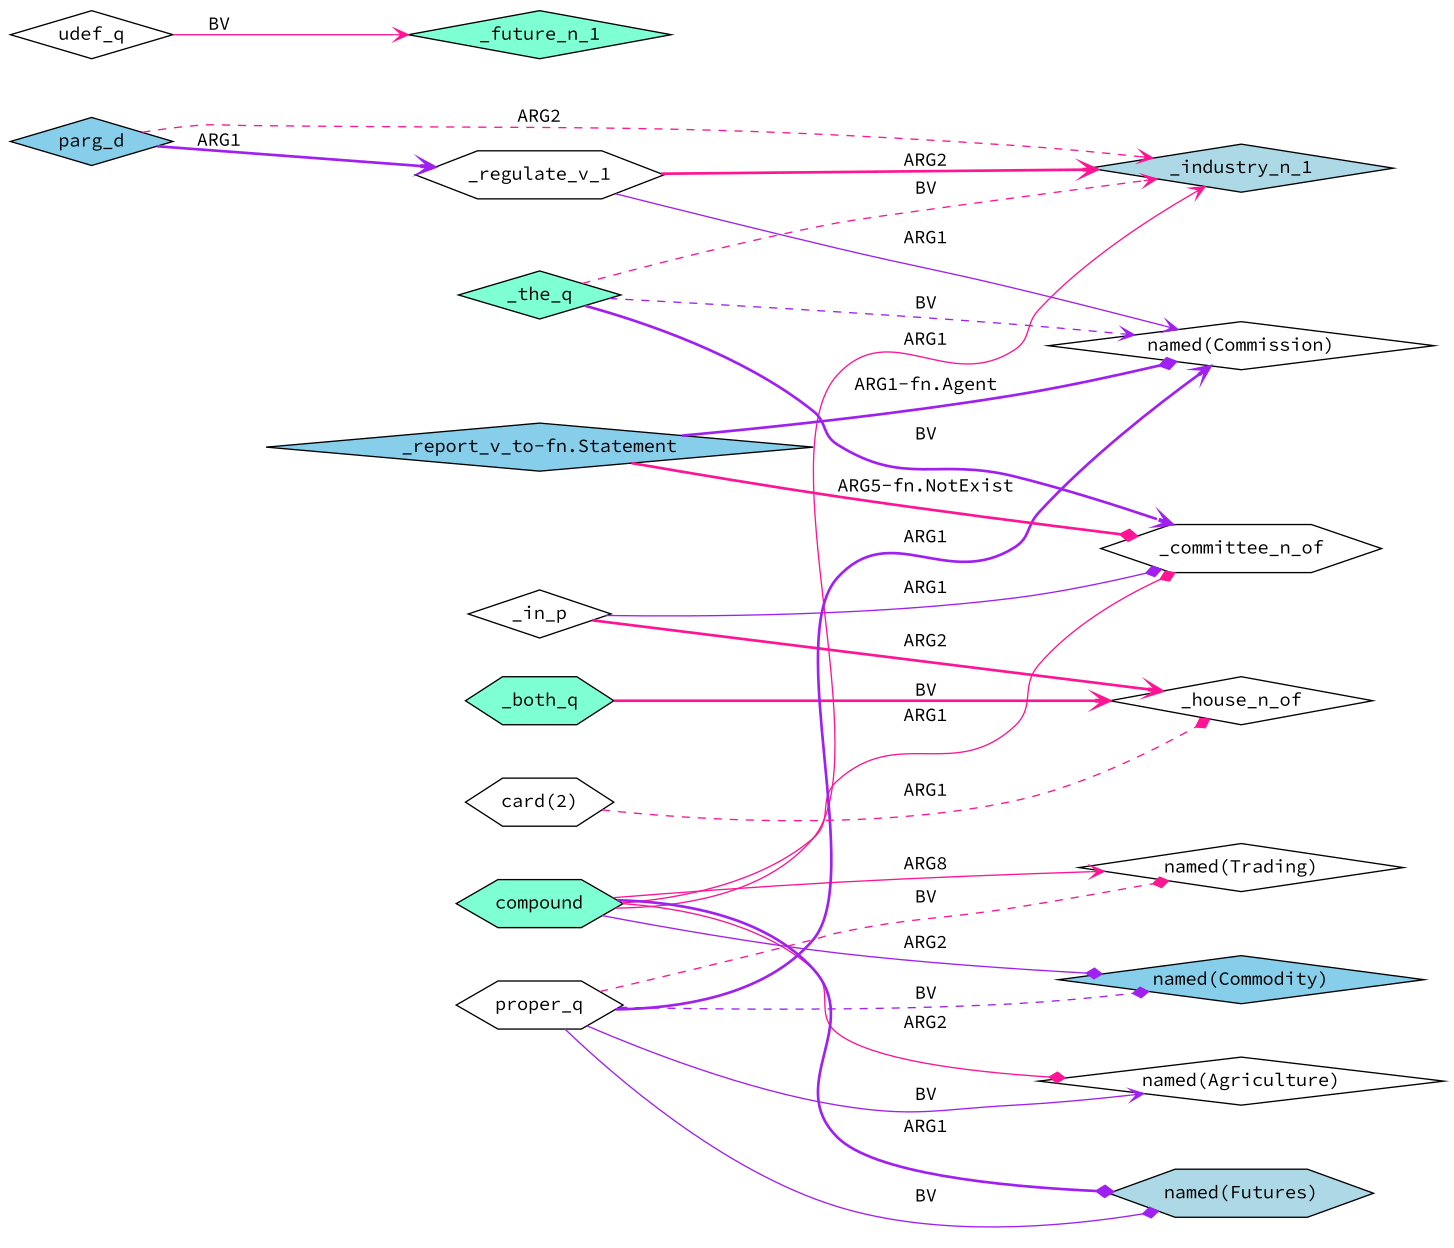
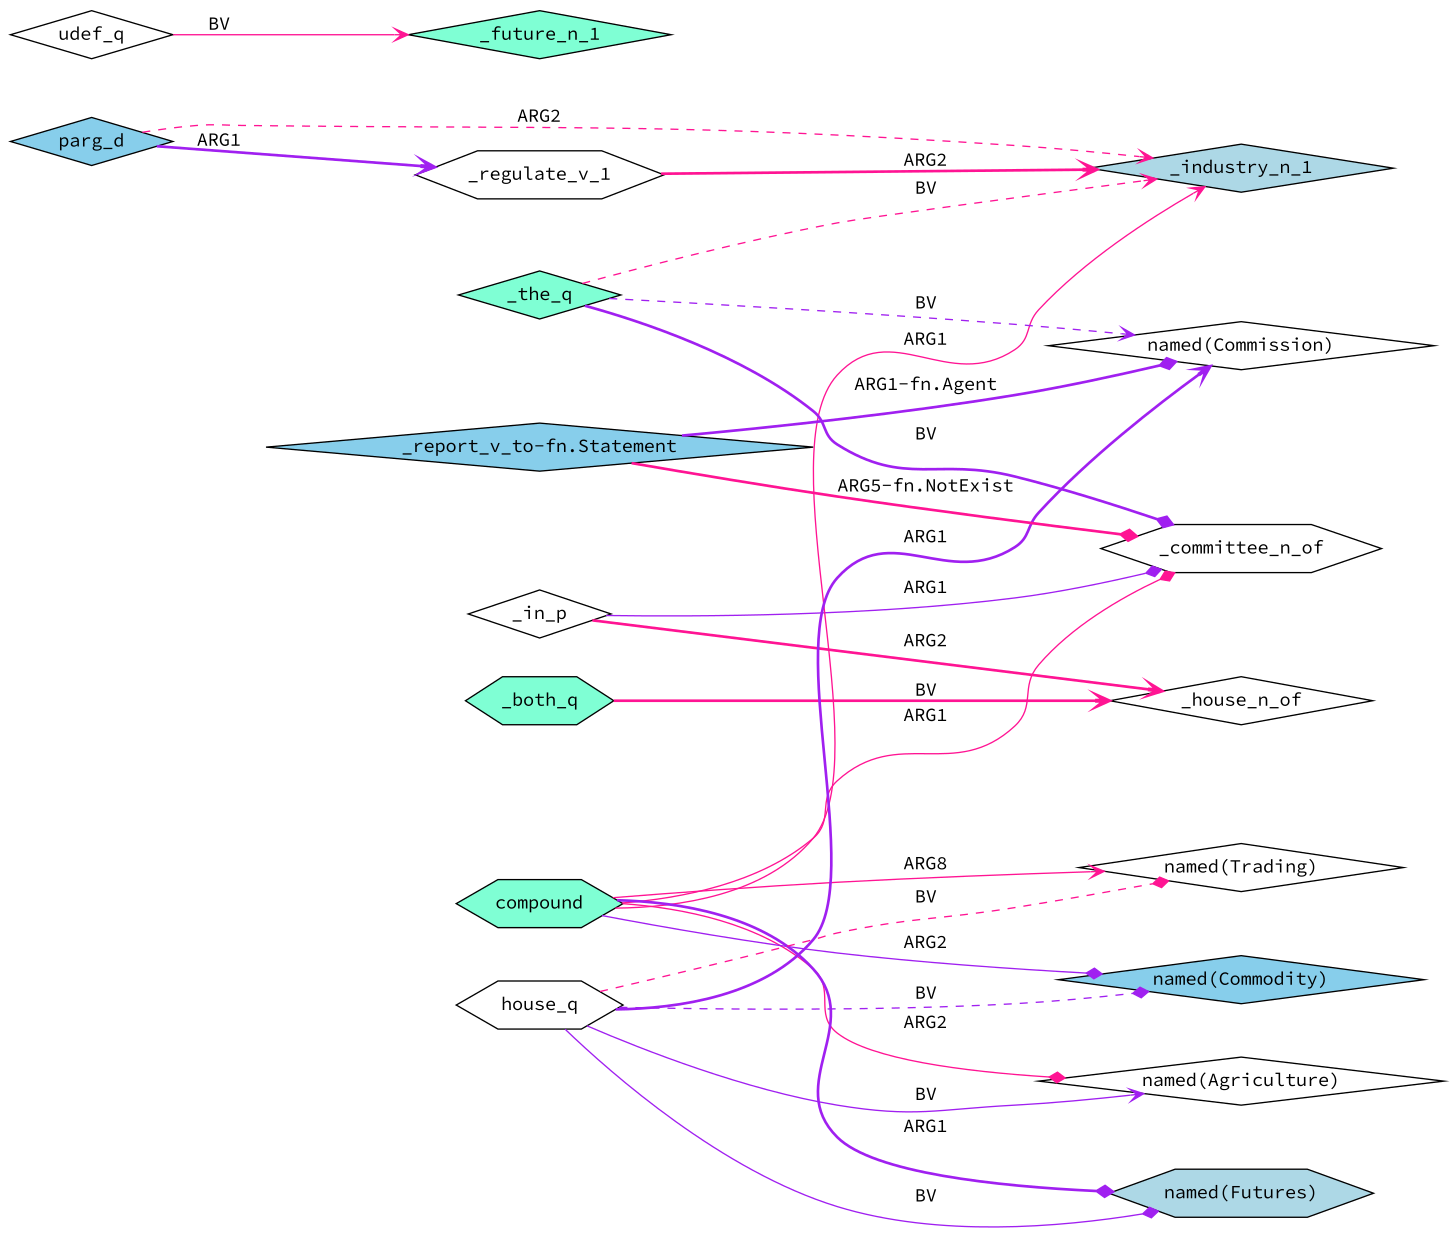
edge "_regulate_v_1" -> "named(Commission)": removed, label "ARG1"
edge "_the_q" -> "_committee_n_of": arrowhead vee -> diamond
node "card(2)": removed
node "proper_q": label "proper_q" -> "house_q"
